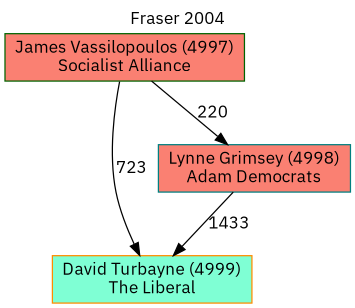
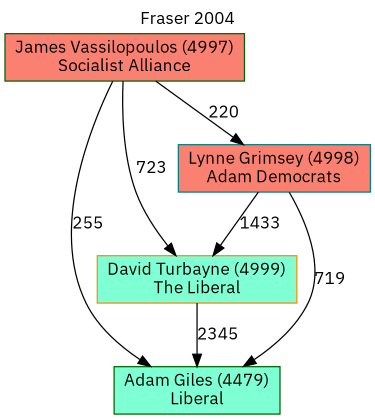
node "Adam Giles (4479) Liberal": added
